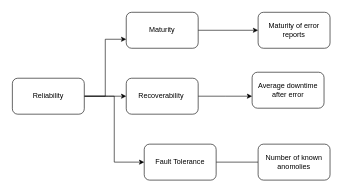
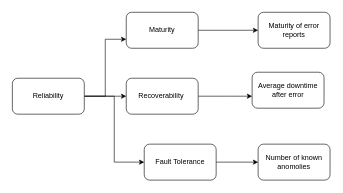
edge "Fault Tolerance" -- "Number of known anomolies": arrowhead none -> classic
